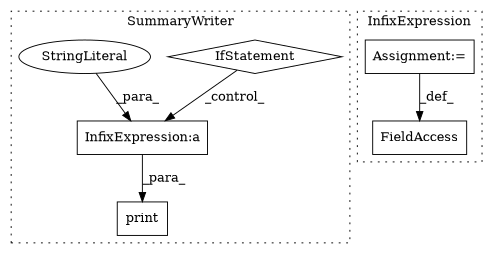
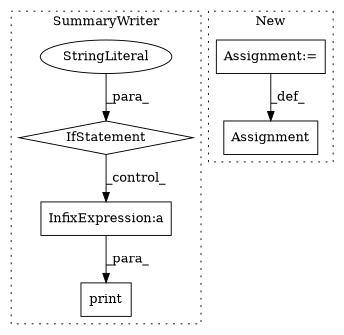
cluster "InfixExpression": label "InfixExpression" -> "New"
edge "StringLiteral" -> "InfixExpression:a": now "StringLiteral" -> "IfStatement"
node "FieldAccess": label "FieldAccess" -> "Assignment"
